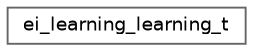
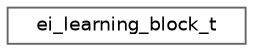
node "ei_learning_learning_t": label "ei_learning_learning_t" -> "ei_learning_block_t"
